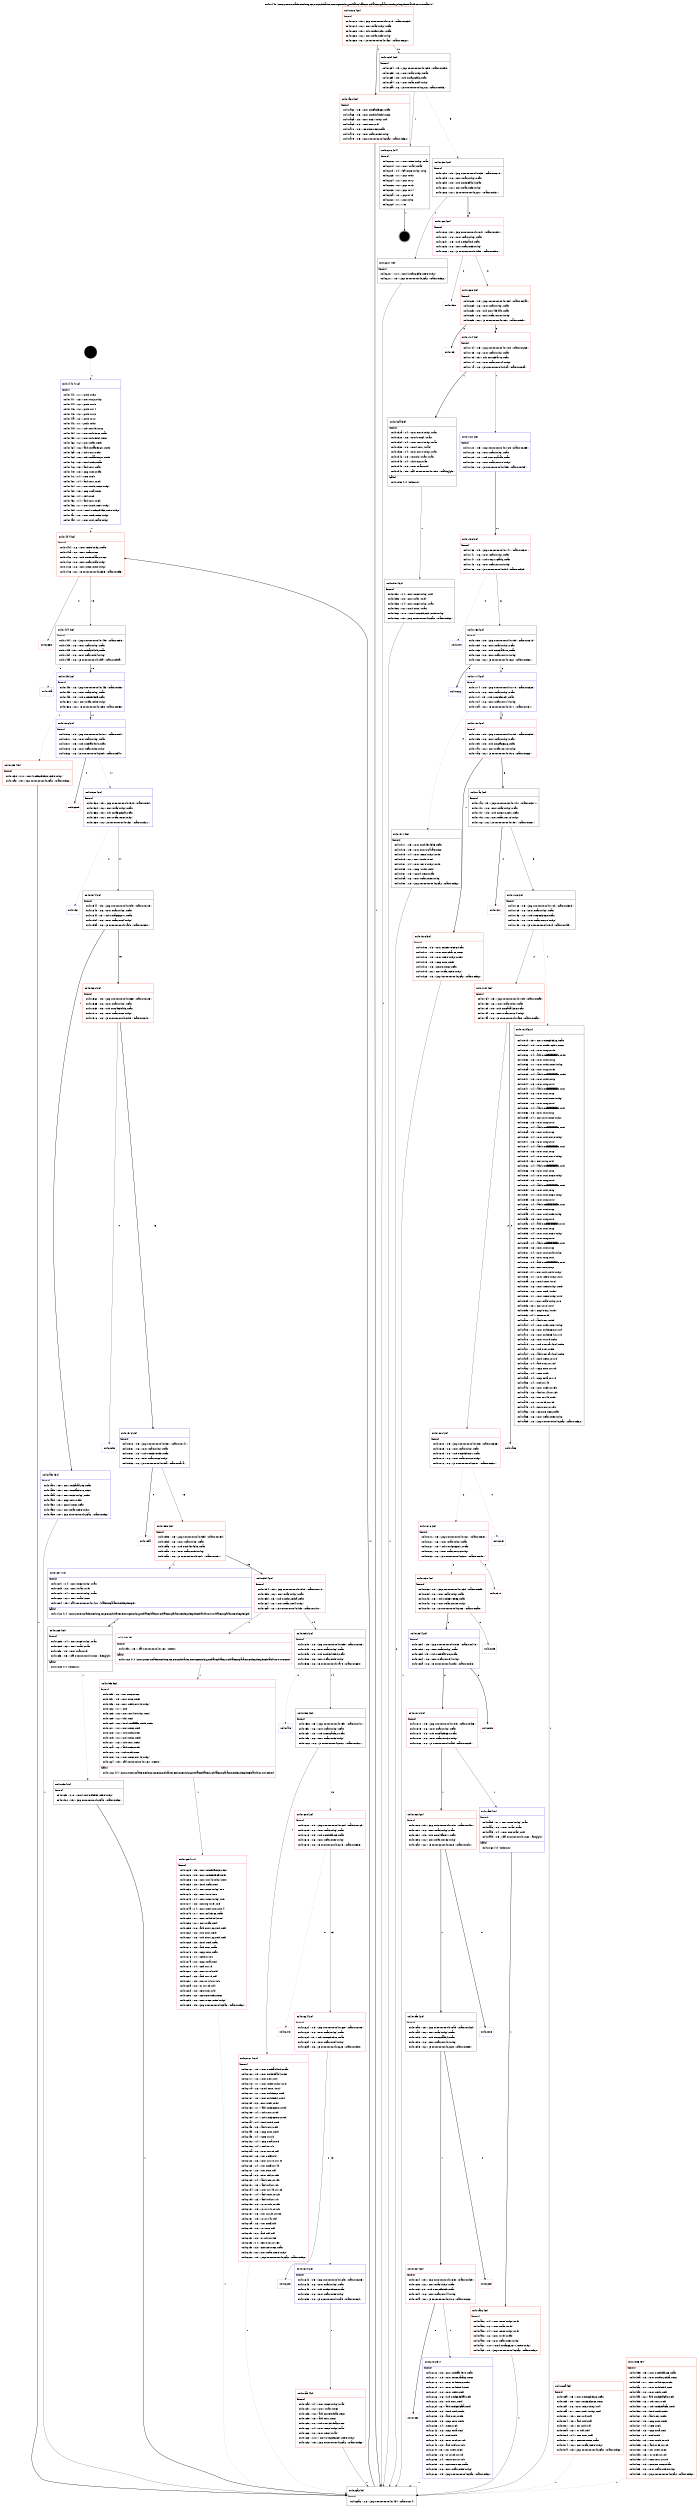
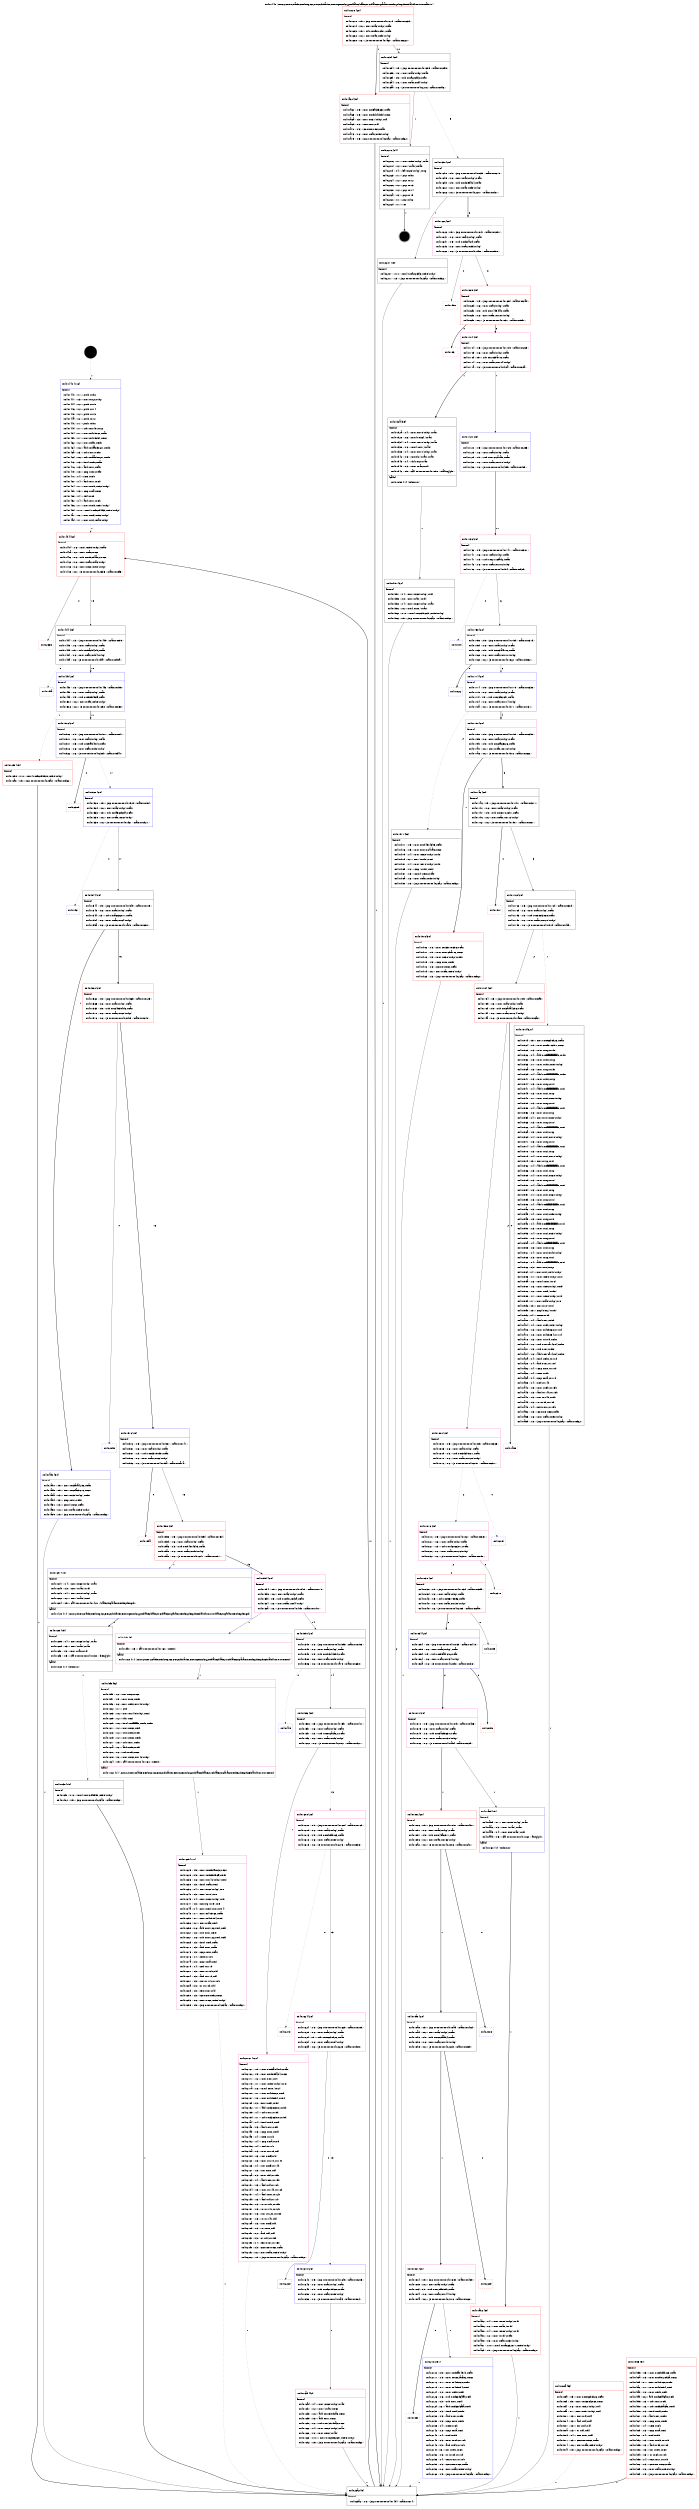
edge "0x401b95 [91]" -> "0x4023a2 [5]": style dotted -> bold
